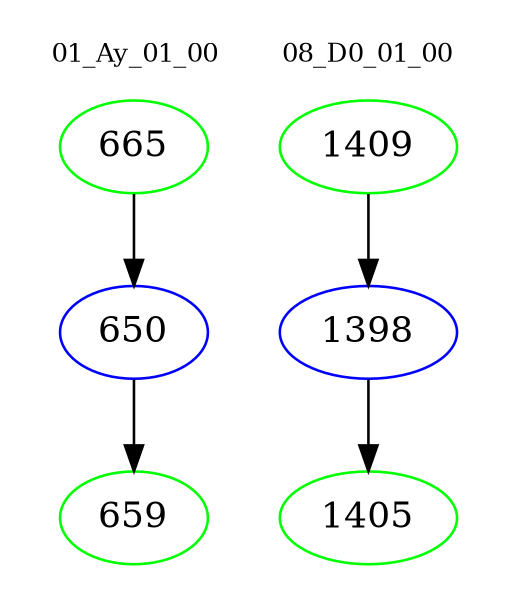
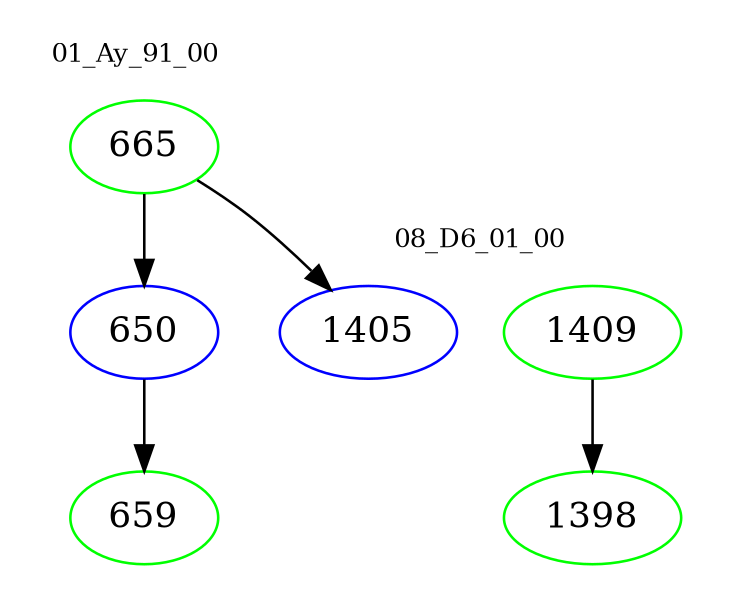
cluster "01_Ay_01_00": label "01_Ay_01_00" -> "01_Ay_91_00"
cluster "08_D0_01_00": label "08_D0_01_00" -> "08_D6_01_00"
node "1398": color blue -> green
edge "1398" -> "1405": now "665" -> "1405"
node "1405": color green -> blue
